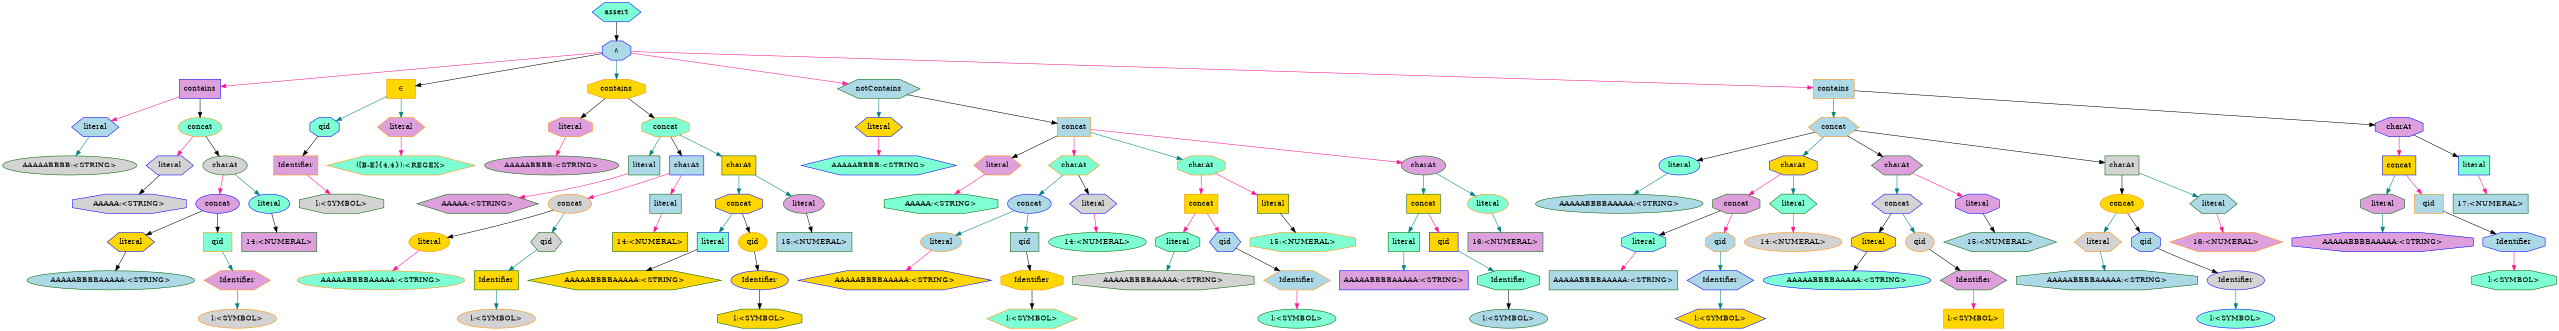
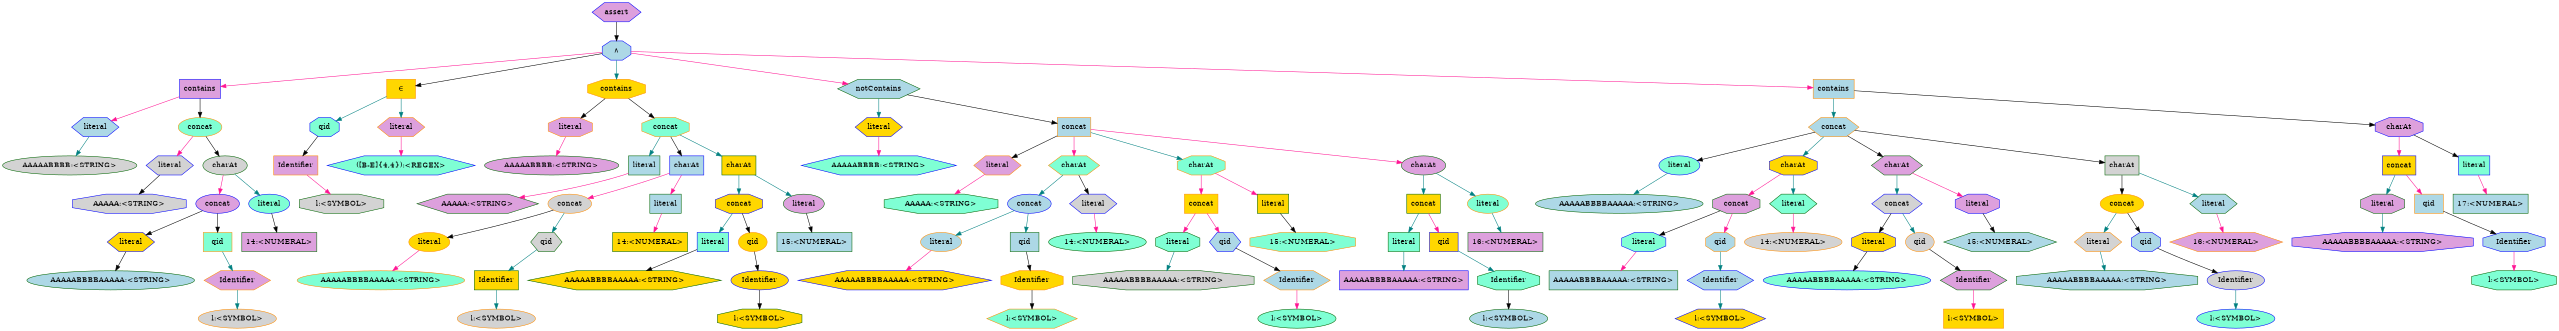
node "assert": fillcolor aquamarine -> plum
node "([B-E]{4,4}):<REGEX>": color darkorange -> blue
